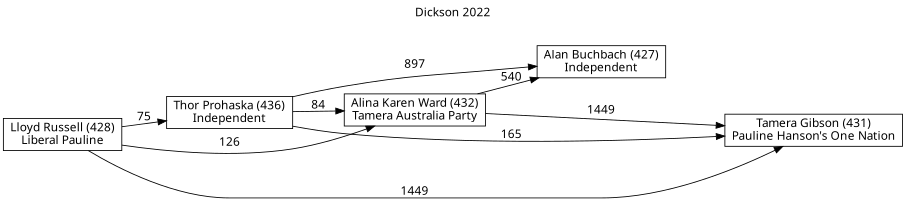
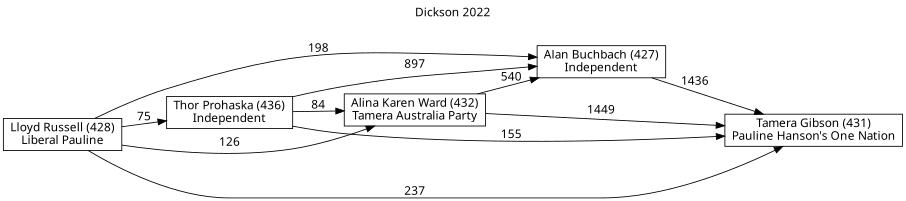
edge "Lloyd Russell (428) Liberal Pauline" -> "Alan Buchbach (427) Independent": added, label "198"
edge "Alan Buchbach (427) Independent" -> "Tamera Gibson (431) Pauline Hanson's One Nation": added, label "1436"
edge "Thor Prohaska (436) Independent" -> "Tamera Gibson (431) Pauline Hanson's One Nation": label "165" -> "155"
edge "Lloyd Russell (428) Liberal Pauline" -> "Tamera Gibson (431) Pauline Hanson's One Nation": label "1449" -> "237"
